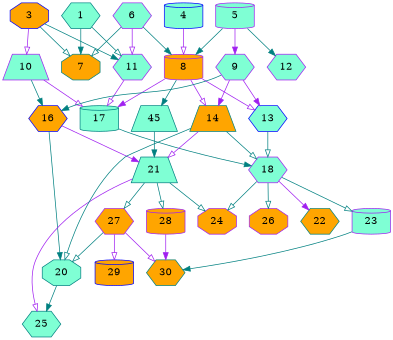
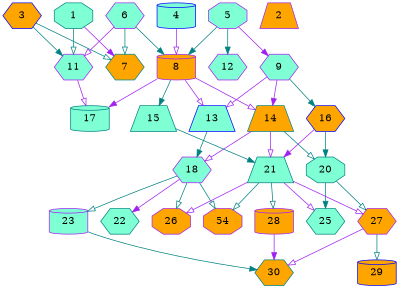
node "3": shape octagon -> hexagon
node "1": shape hexagon -> octagon
node "5": shape cylinder -> octagon
node "2": added
edge "1" -> "7": color teal -> purple
node "10": removed
node "7": shape octagon -> hexagon
edge "9" -> "13": arrowhead normal -> onormal
node "45": label "45" -> "15"
node "13": shape hexagon -> trapezium
edge "13" -> "18": arrowhead onormal -> normal
edge "14" -> "18": color teal -> purple
edge "17" -> "18": removed
edge "21" -> "27": color teal -> purple
edge "21" -> "26": added
node "24": label "24" -> "54"
node "22": fillcolor orange -> aquamarine
edge "27" -> "29": color purple -> teal
edge "27" -> "20": reversed
